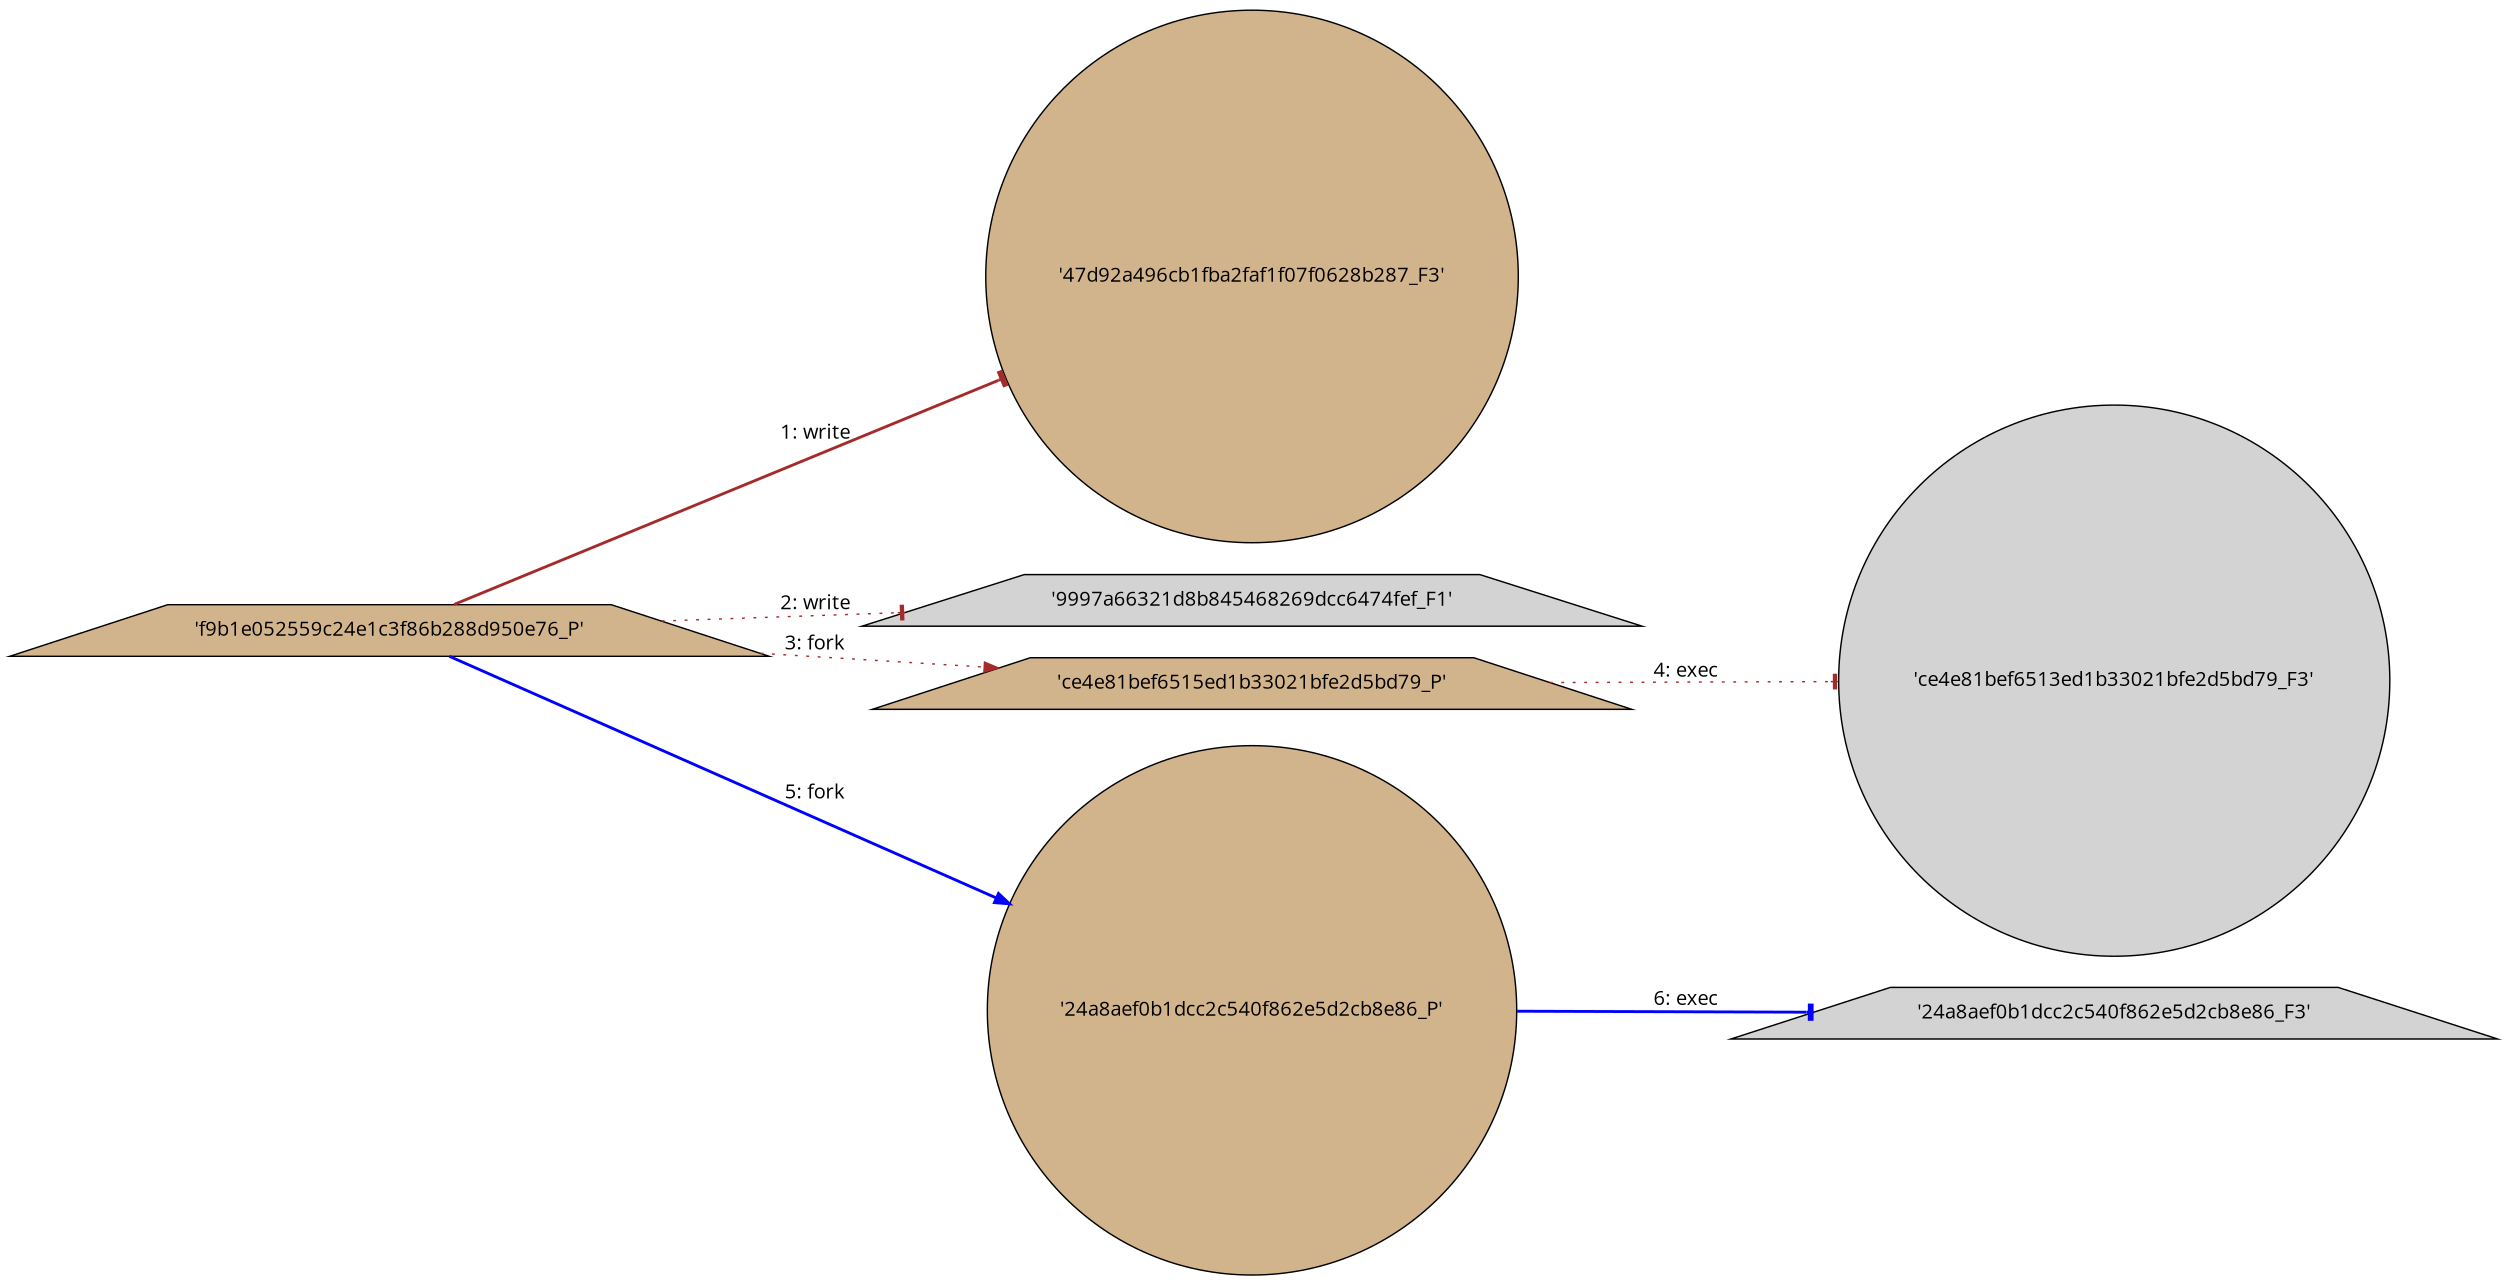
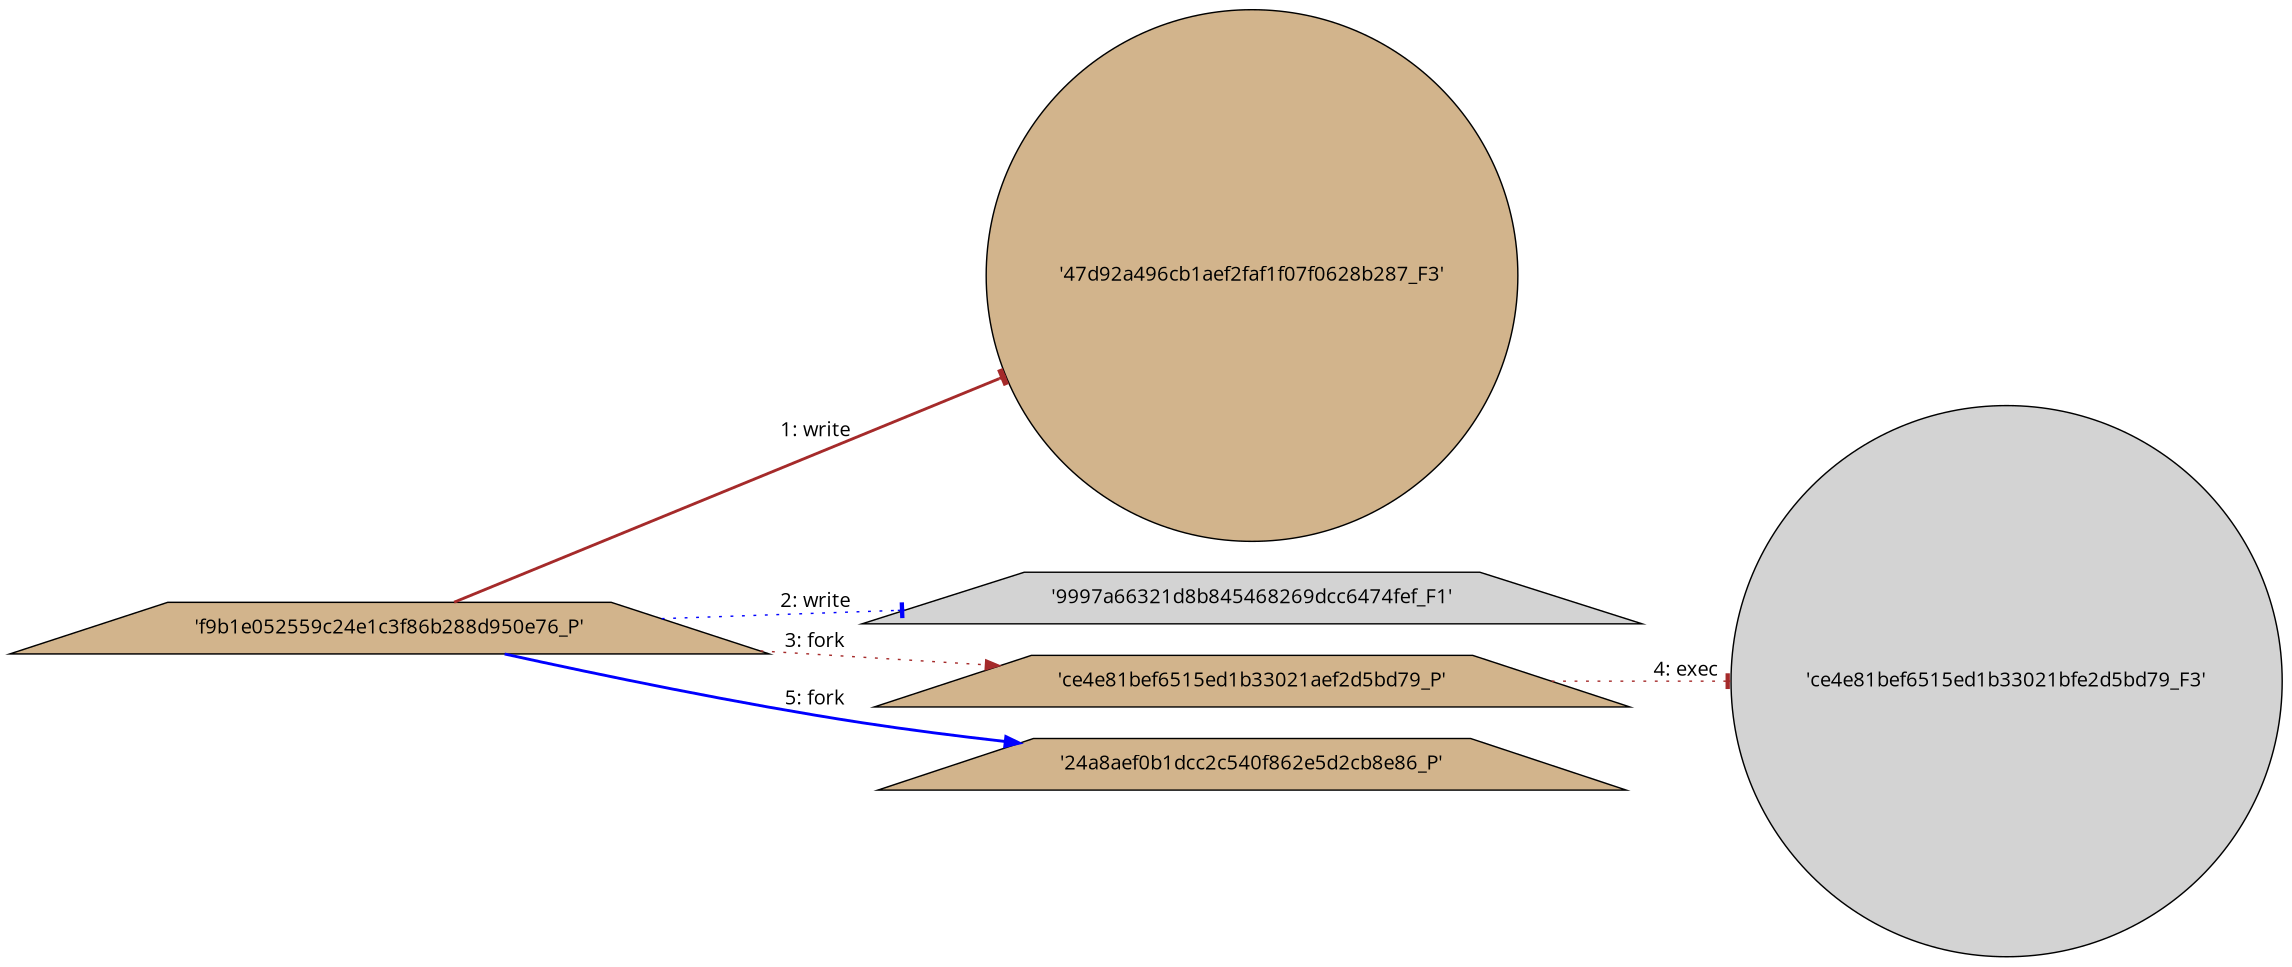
node "'47d92a496cb1fba2faf1f07f0628b287_F3'": label "'47d92a496cb1fba2faf1f07f0628b287_F3'" -> "'47d92a496cb1aef2faf1f07f0628b287_F3'"
edge "'f9b1e052559c24e1c3f86b288d950e76_P'" -> "'9997a66321d8b845468269dcc6474fef_F1'": color brown -> blue
node "'ce4e81bef6513ed1b33021bfe2d5bd79_F3'": label "'ce4e81bef6513ed1b33021bfe2d5bd79_F3'" -> "'ce4e81bef6515ed1b33021bfe2d5bd79_F3'"
node "'ce4e81bef6515ed1b33021bfe2d5bd79_P'": label "'ce4e81bef6515ed1b33021bfe2d5bd79_P'" -> "'ce4e81bef6515ed1b33021aef2d5bd79_P'"
node "'24a8aef0b1dcc2c540f862e5d2cb8e86_P'": shape circle -> trapezium
node "'24a8aef0b1dcc2c540f862e5d2cb8e86_F3'": removed
